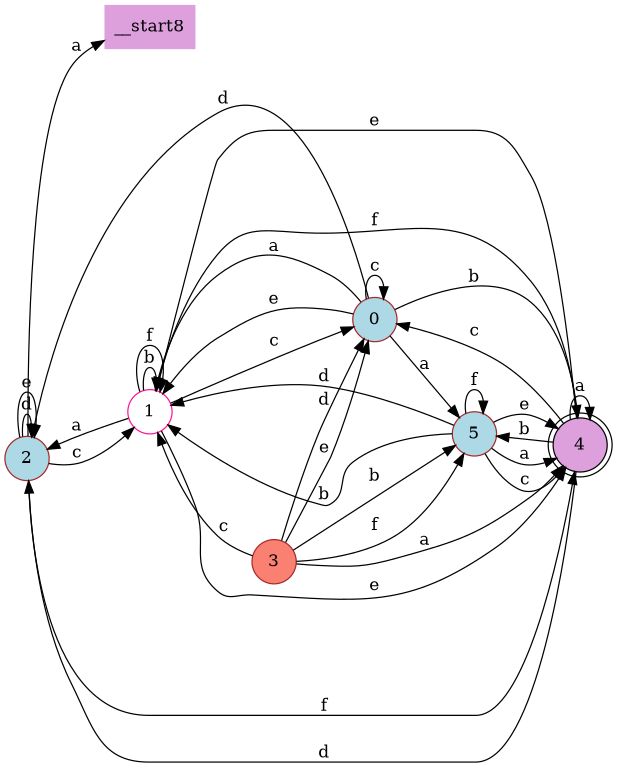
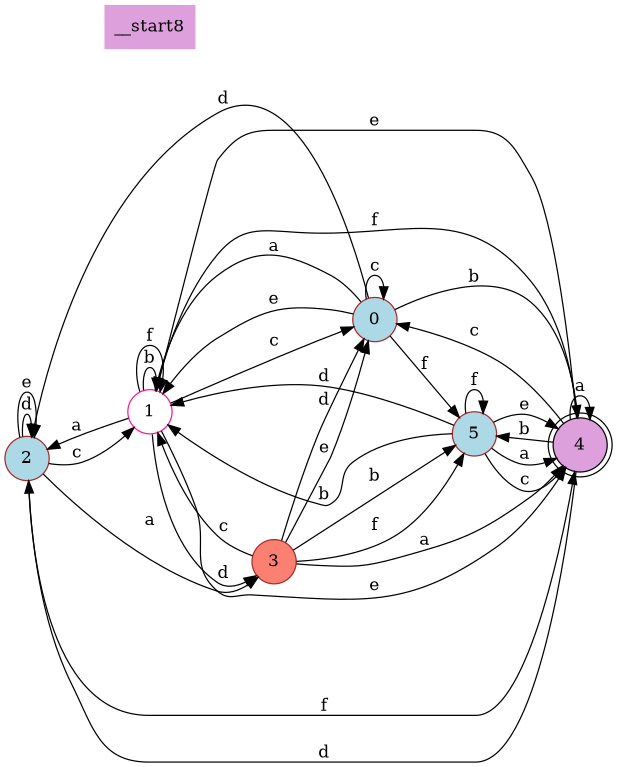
edge "2" -> "__start8": now "2" -> "3"
edge "0" -> "5": label "a" -> "f"
edge "1" -> "3": added, label "d"
